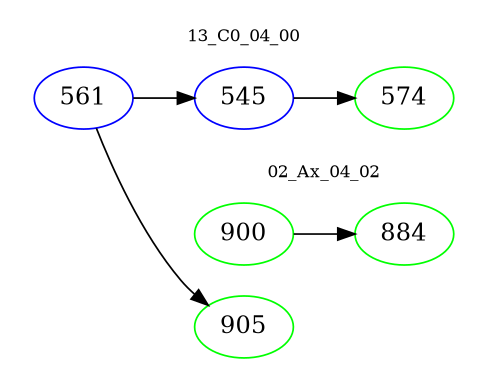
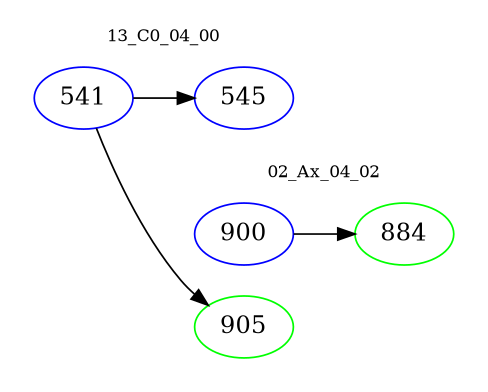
node "561": label "561" -> "541"
node "574": removed
node "900": color green -> blue
